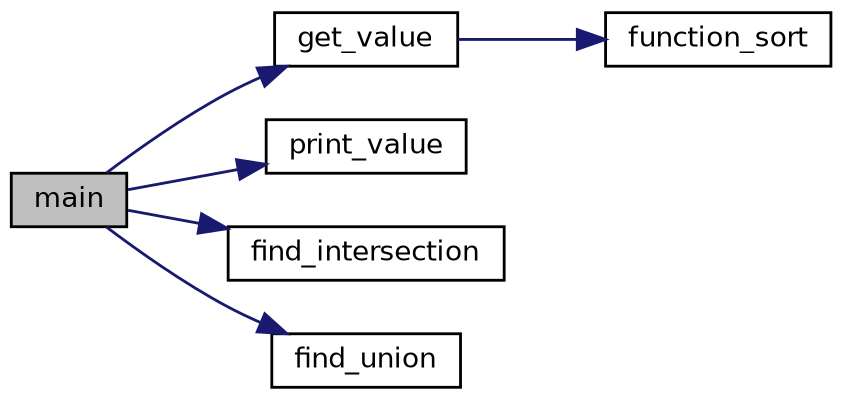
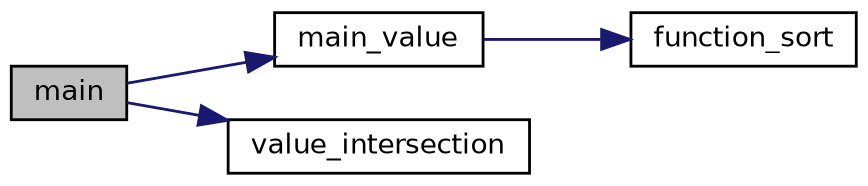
node "get_value": label "get_value" -> "main_value"
node "print_value": removed
node "find_intersection": label "find_intersection" -> "value_intersection"
node "find_union": removed
